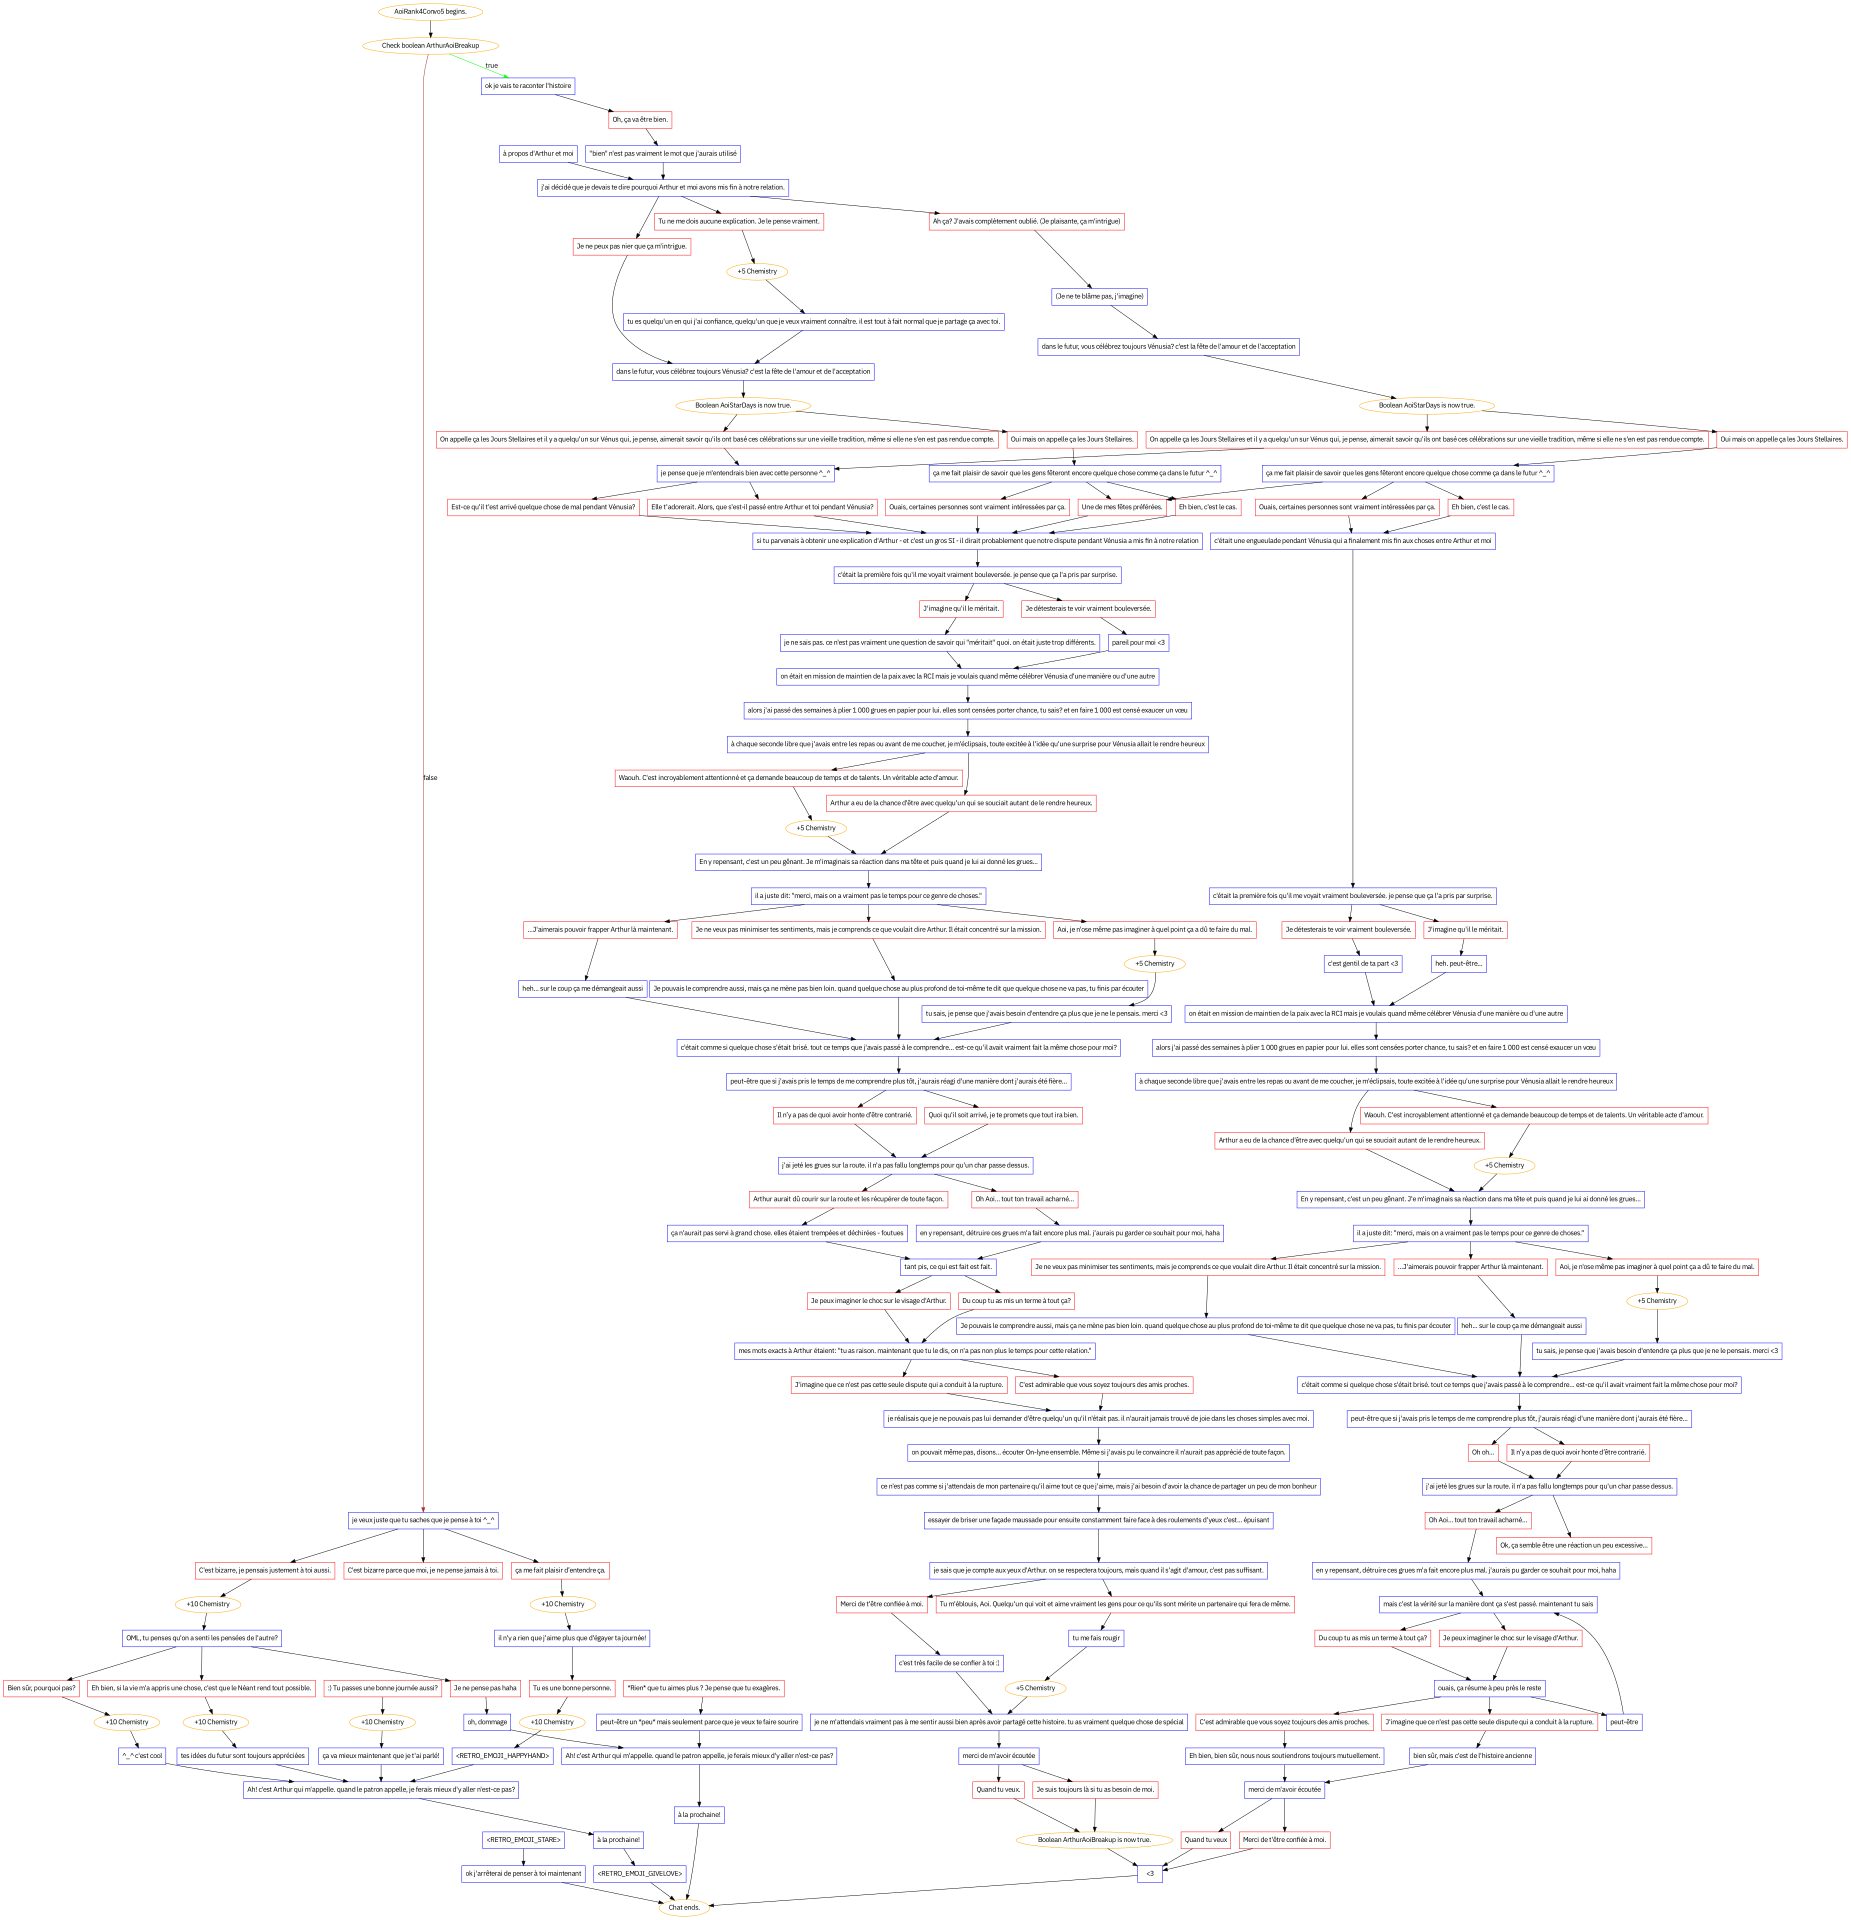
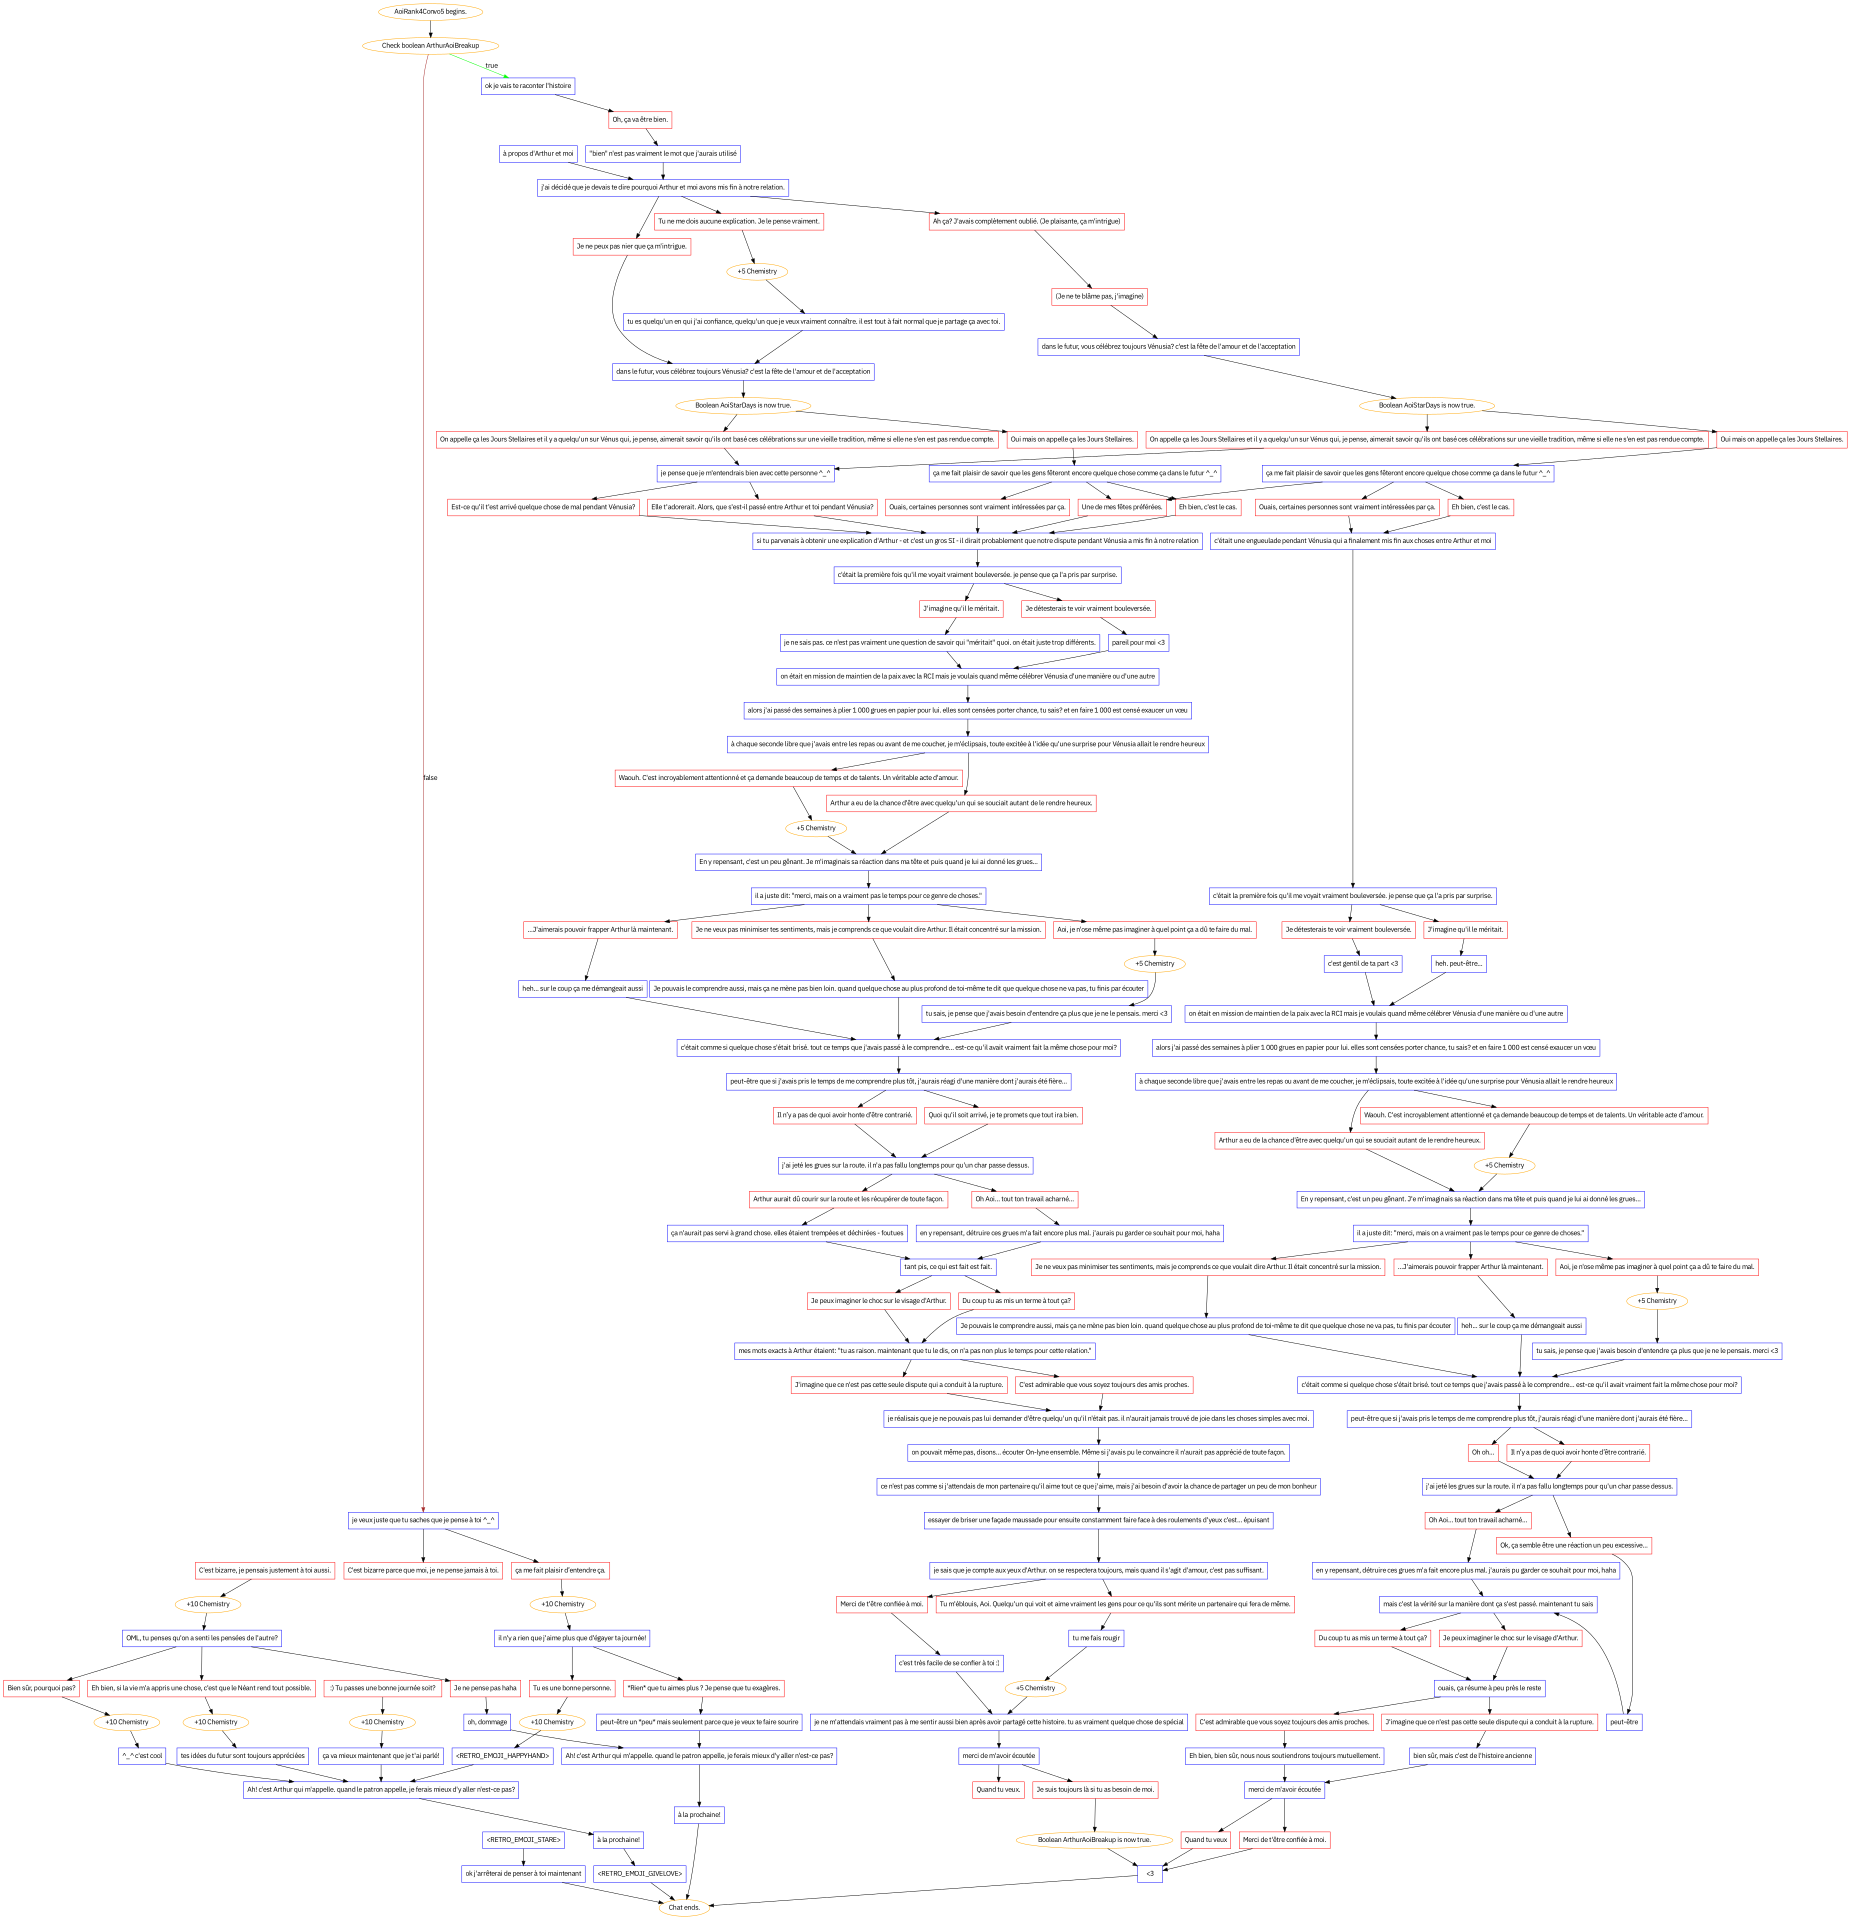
node "(Je ne te blâme pas, j'imagine)": color blue -> red
edge "je veux juste que tu saches que je pense à toi ^_^" -> "C'est bizarre, je pensais justement à toi aussi.": removed
edge "il n'y a rien que j'aime plus que d'égayer ta journée!" -> "*Rien* que tu aimes plus ? Je pense que tu exagères.": added
node ":) Tu passes une bonne journée aussi?": label ":) Tu passes une bonne journée aussi?" -> ":) Tu passes une bonne journée soit?"
edge "ouais, ça résume à peu près le reste" -> "peut-être": now "Ok, ça semble être une réaction un peu excessive..." -> "peut-être"
edge "Quand tu veux." -> "Boolean ArthurAoiBreakup is now true.": removed
